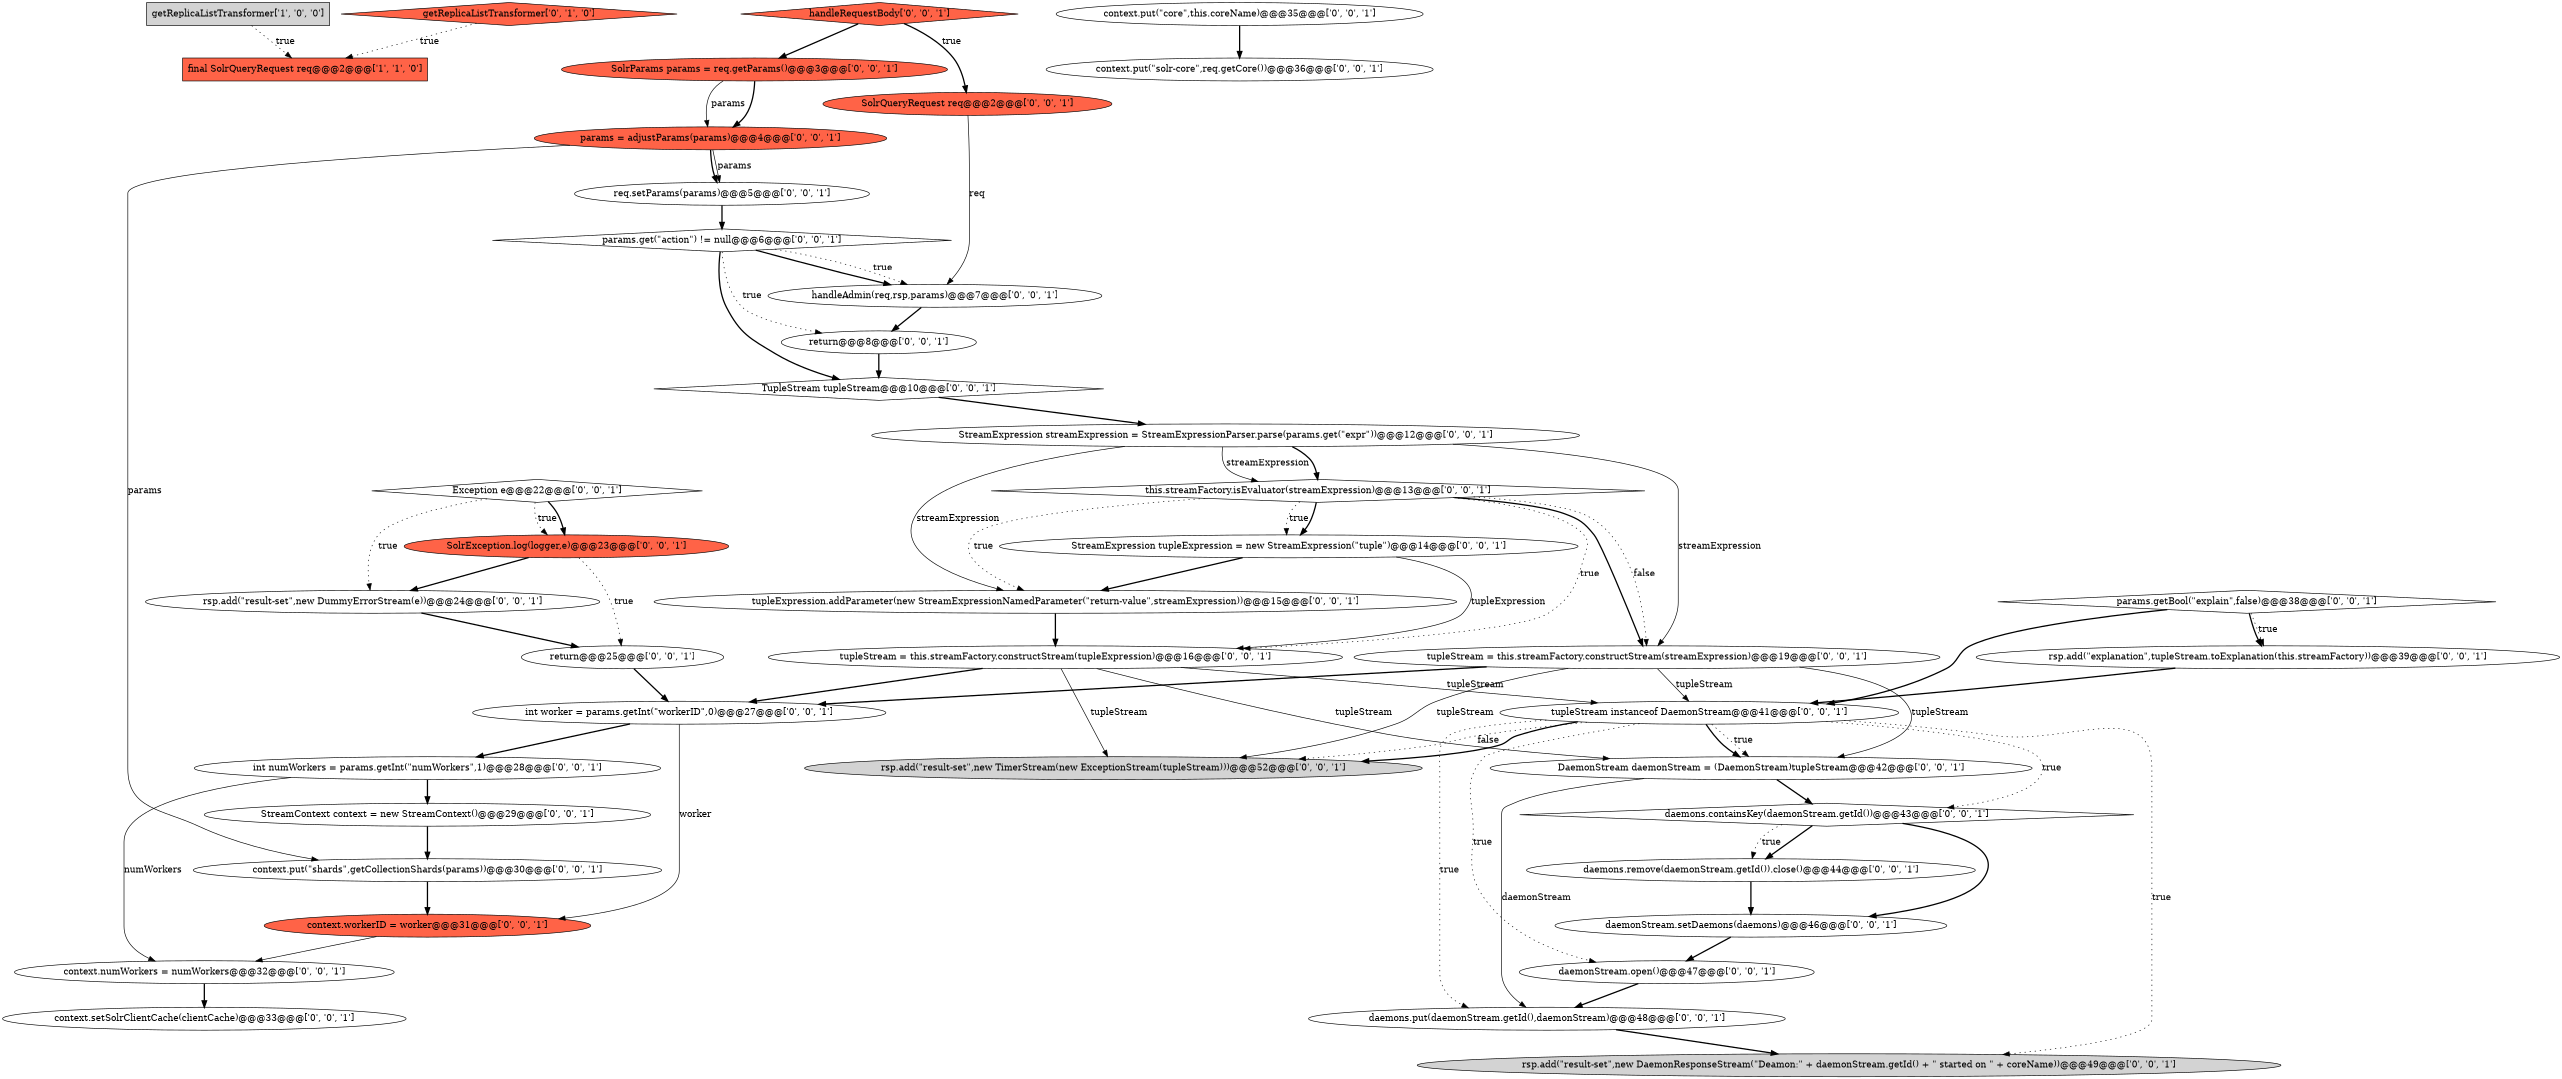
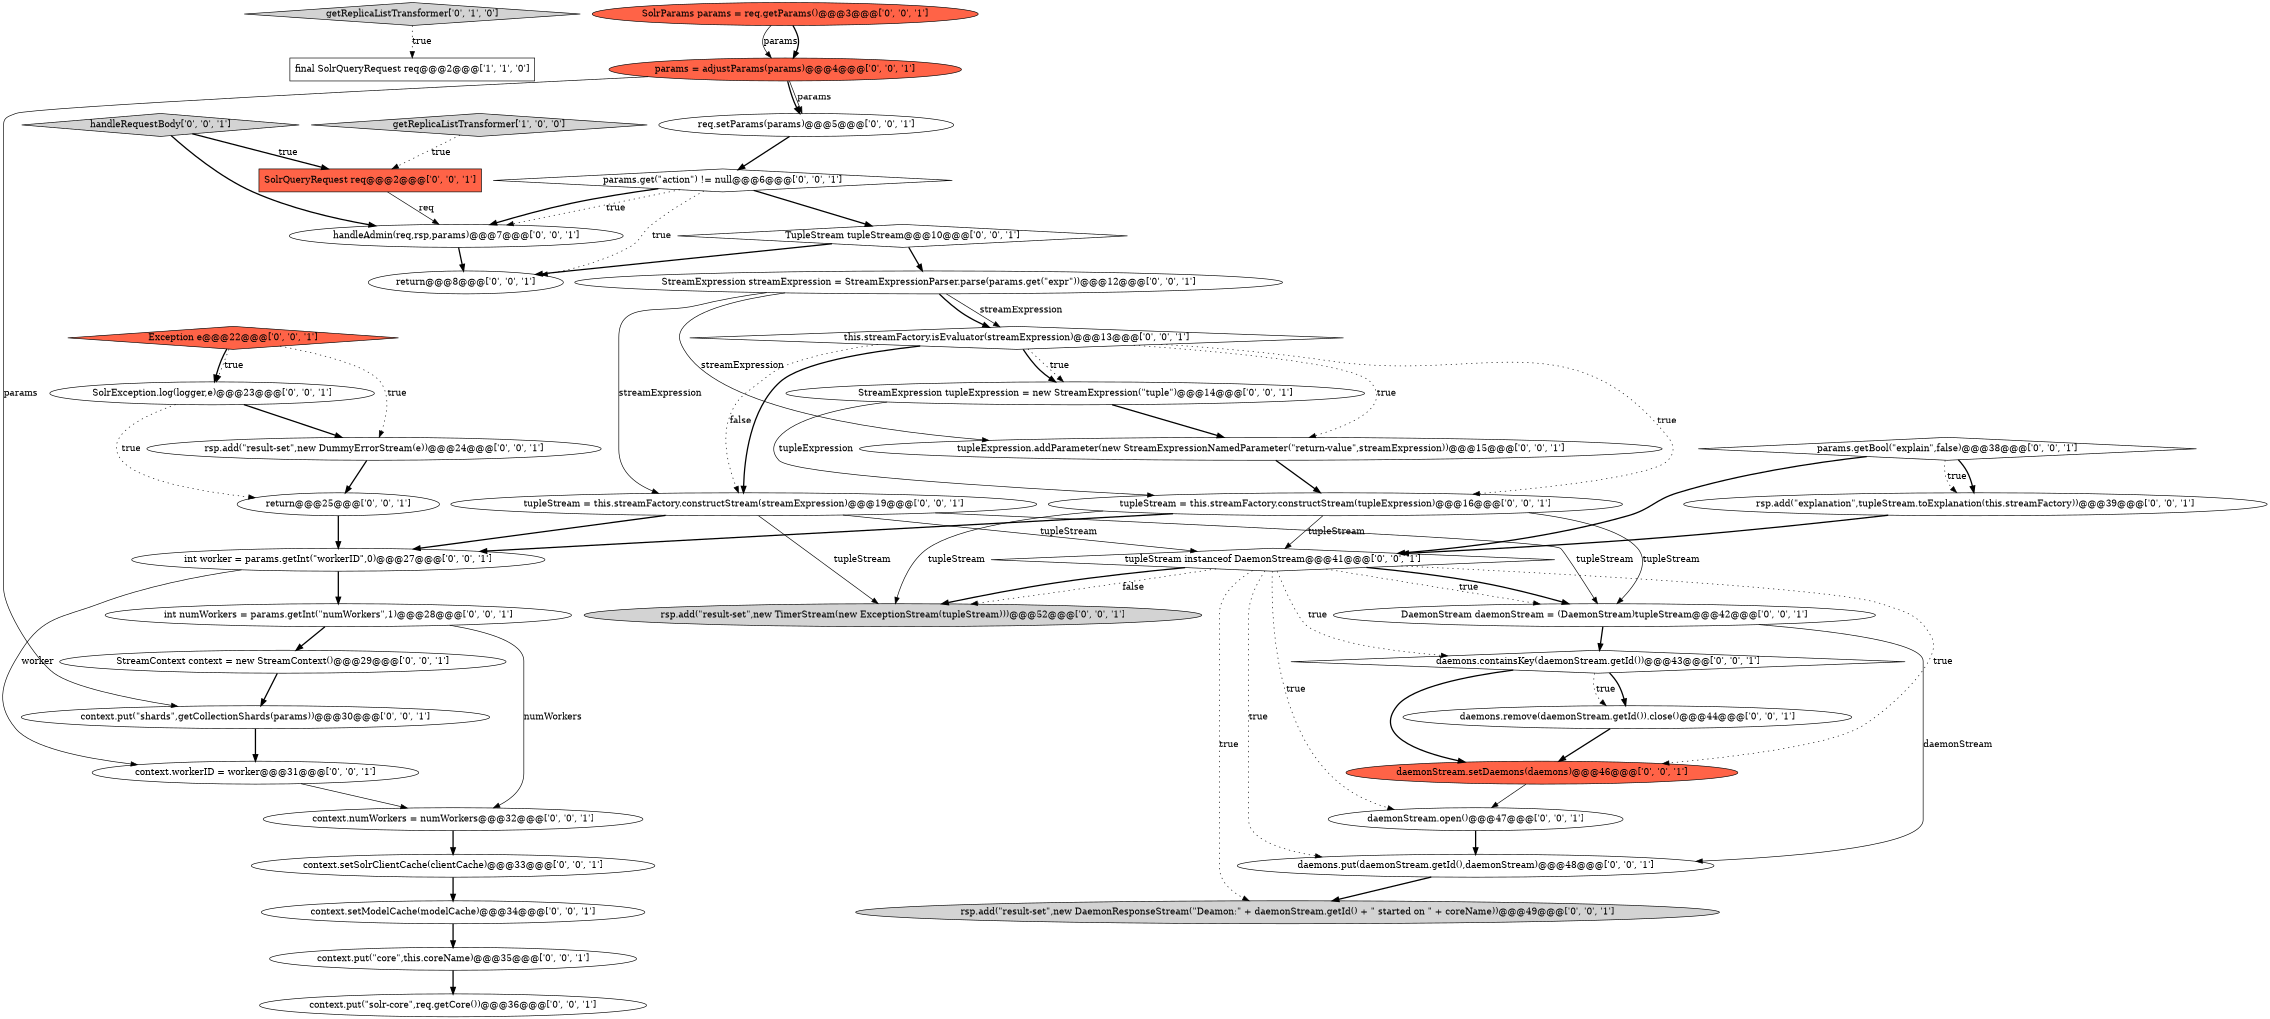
node "getReplicaListTransformer['1', '0', '0']": shape box -> diamond
node "getReplicaListTransformer['0', '1', '0']": fillcolor tomato -> lightgray
node "handleRequestBody['0', '0', '1']": fillcolor tomato -> lightgray
edge "getReplicaListTransformer['1', '0', '0']" -> "final SolrQueryRequest req@@@2@@@['1', '1', '0']": now "getReplicaListTransformer['1', '0', '0']" -> "SolrQueryRequest req@@@2@@@['0', '0', '1']"
edge "handleRequestBody['0', '0', '1']" -> "SolrParams params = req.getParams()@@@3@@@['0', '0', '1']": now "handleRequestBody['0', '0', '1']" -> "handleAdmin(req,rsp,params)@@@7@@@['0', '0', '1']"
node "final SolrQueryRequest req@@@2@@@['1', '1', '0']": fillcolor tomato -> white
node "SolrQueryRequest req@@@2@@@['0', '0', '1']": shape ellipse -> box
edge "return@@@8@@@['0', '0', '1']" -> "TupleStream tupleStream@@@10@@@['0', '0', '1']": reversed
node "Exception e@@@22@@@['0', '0', '1']": fillcolor white -> tomato
node "SolrException.log(logger,e)@@@23@@@['0', '0', '1']": fillcolor tomato -> white
edge "tupleStream instanceof DaemonStream@@@41@@@['0', '0', '1']" -> "daemonStream.setDaemons(daemons)@@@46@@@['0', '0', '1']": added, label "true"
node "tupleStream instanceof DaemonStream@@@41@@@['0', '0', '1']": shape ellipse -> diamond
node "context.setModelCache(modelCache)@@@34@@@['0', '0', '1']": added
node "context.workerID = worker@@@31@@@['0', '0', '1']": fillcolor tomato -> white
node "daemonStream.setDaemons(daemons)@@@46@@@['0', '0', '1']": fillcolor white -> tomato
edge "daemonStream.setDaemons(daemons)@@@46@@@['0', '0', '1']" -> "daemonStream.open()@@@47@@@['0', '0', '1']": style bold -> solid
